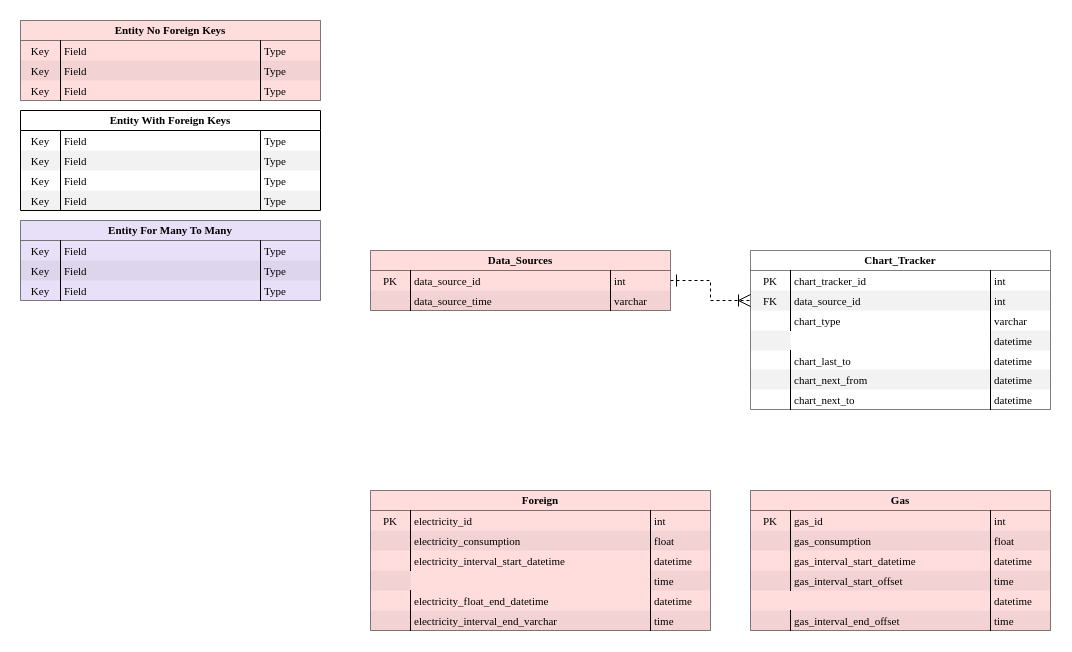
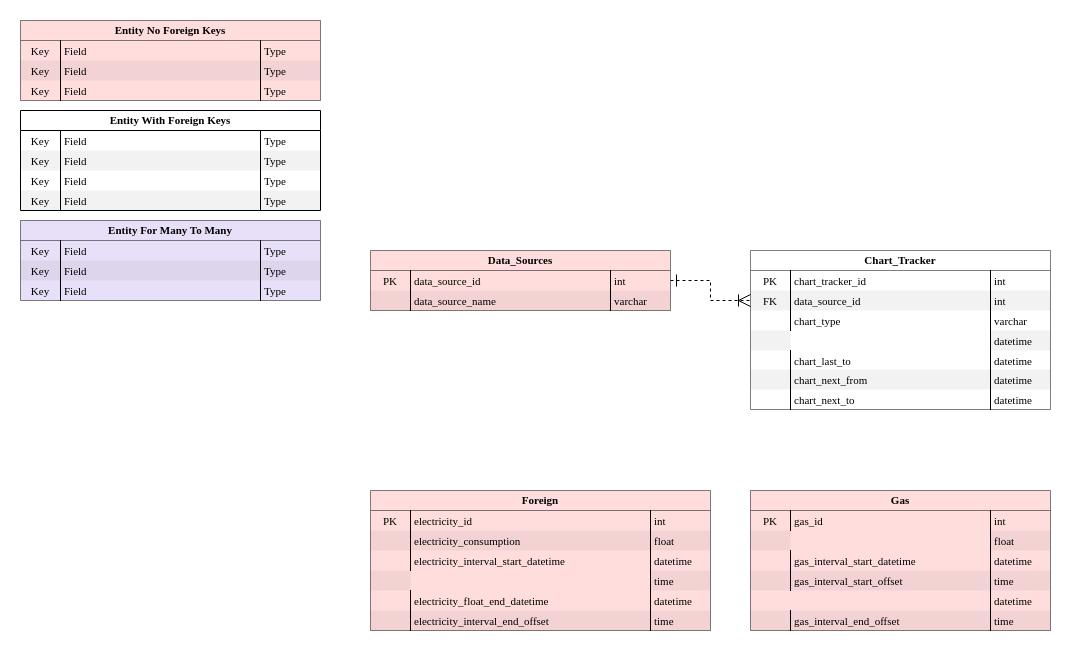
node "data_source_time": label "data_source_time" -> "data_source_name"
node "gas_consumption": removed
node "electricity_interval_end_varchar": label "electricity_interval_end_varchar" -> "electricity_interval_end_offset"
